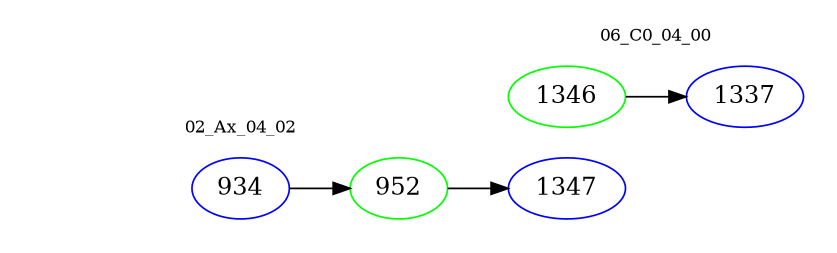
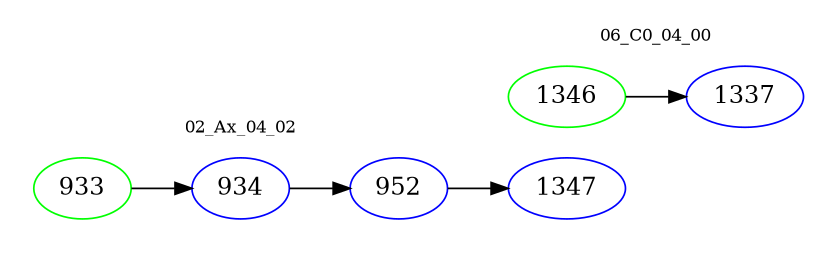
node "933": added
node "952": color green -> blue
